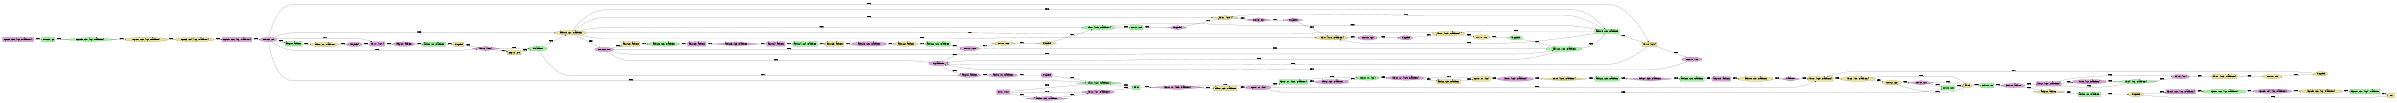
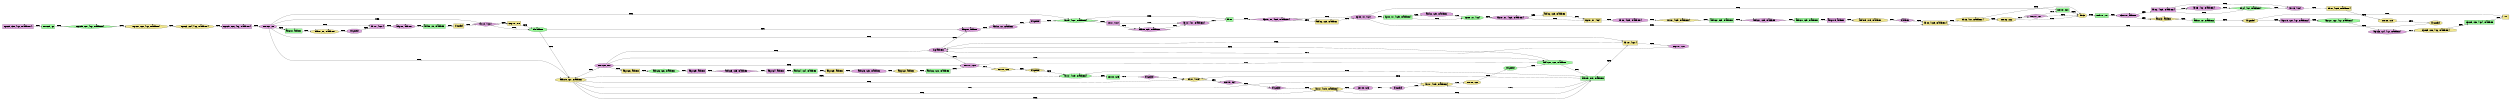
edge "ldr x1 , [ x0 ]" -> "ldr x0 , [ x21 , # address ]": reversed
